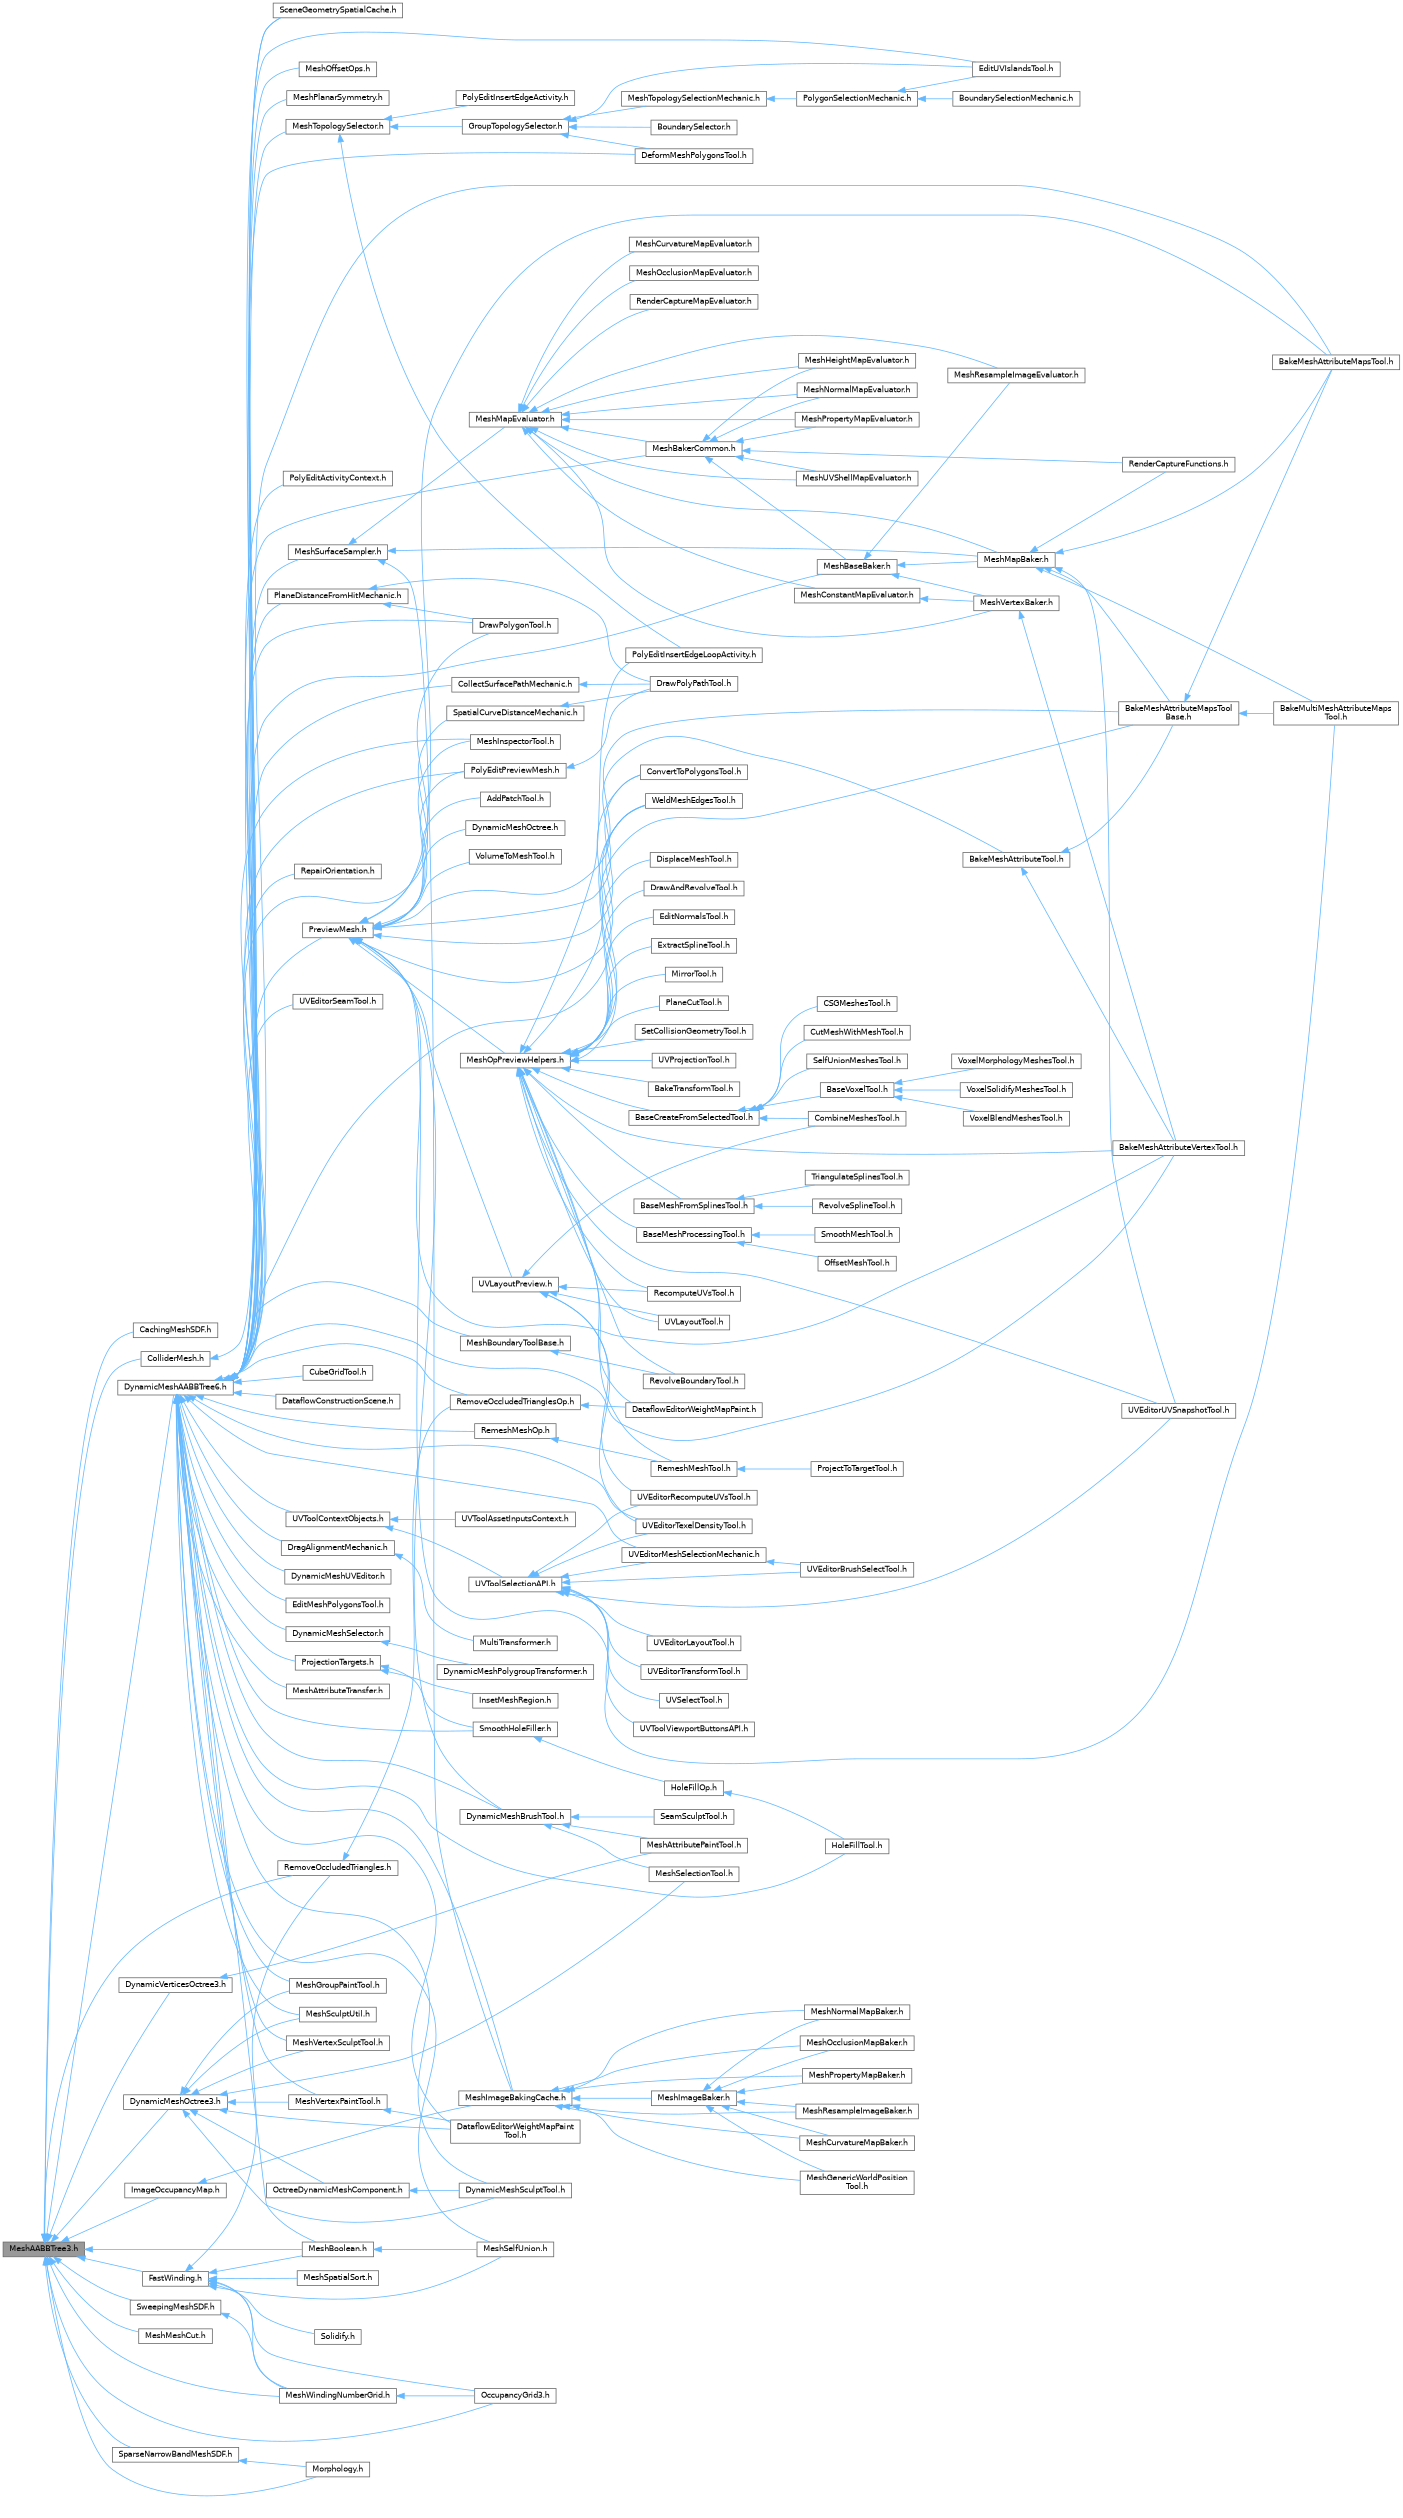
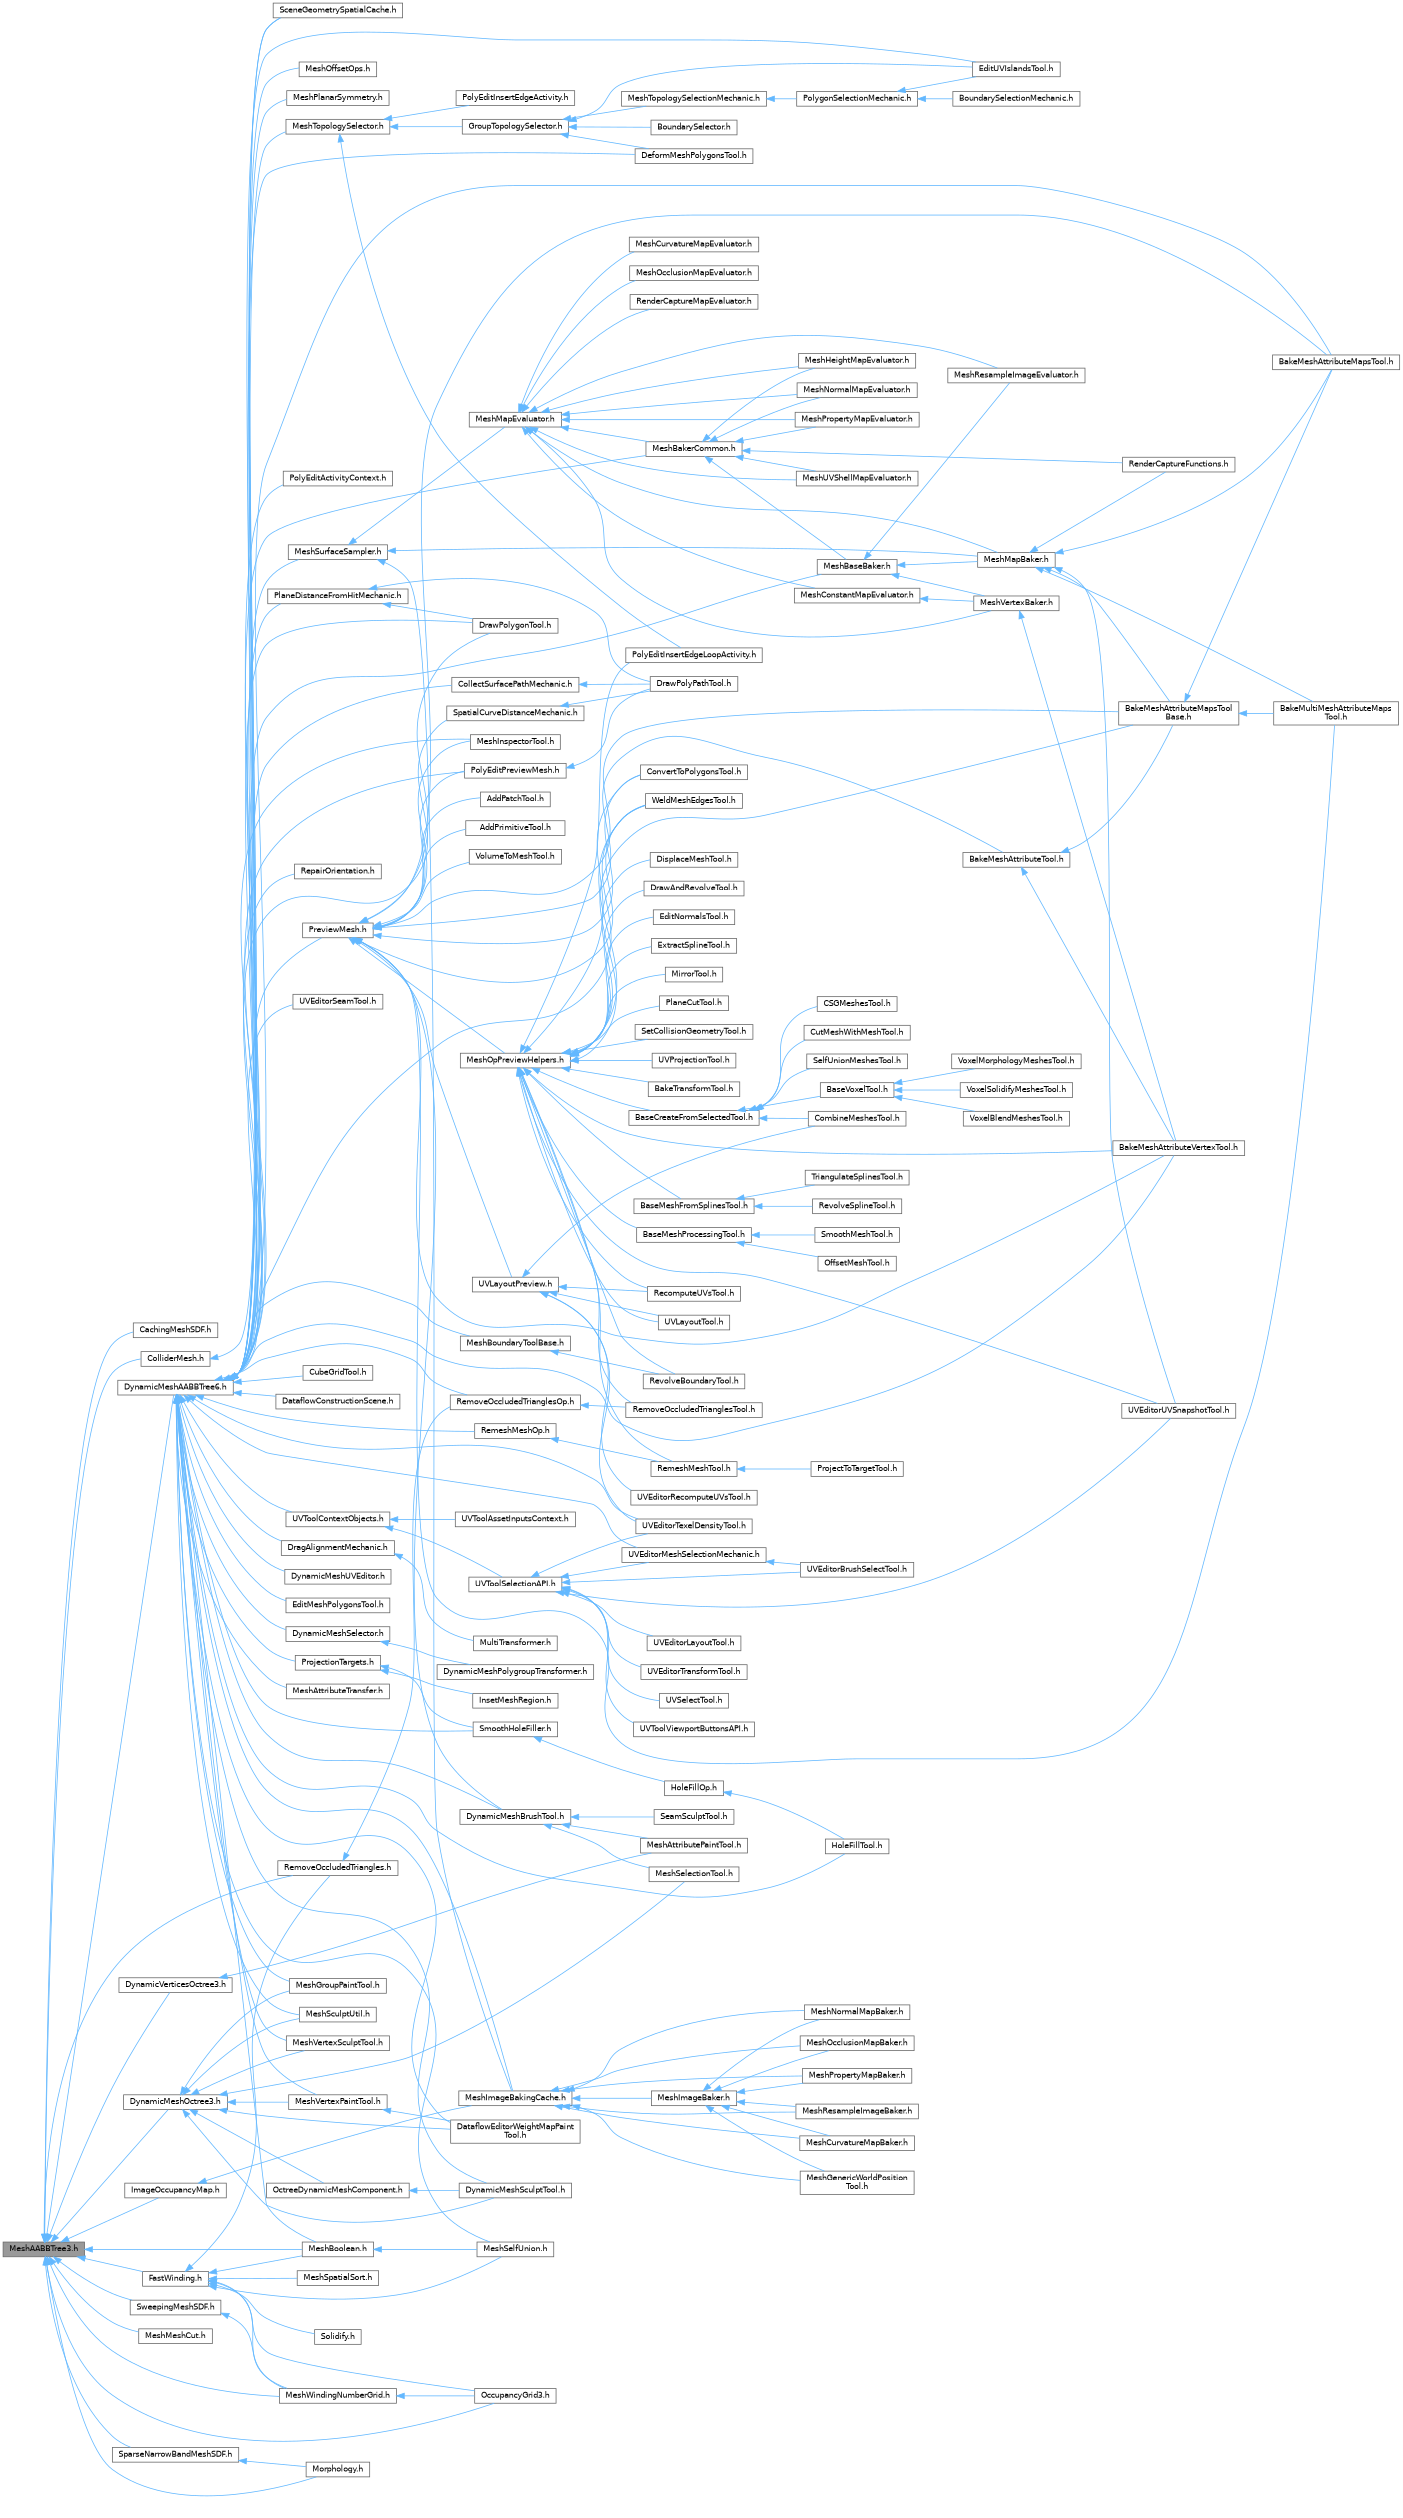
node "DynamicMeshOctree.h": label "DynamicMeshOctree.h" -> "AddPrimitiveTool.h"
node "DataflowEditorWeightMapPaint.h": label "DataflowEditorWeightMapPaint.h" -> "RemoveOccludedTrianglesTool.h"
edge "UVEditorRecomputeUVsTool.h" -> "UVToolSelectionAPI.h": removed
